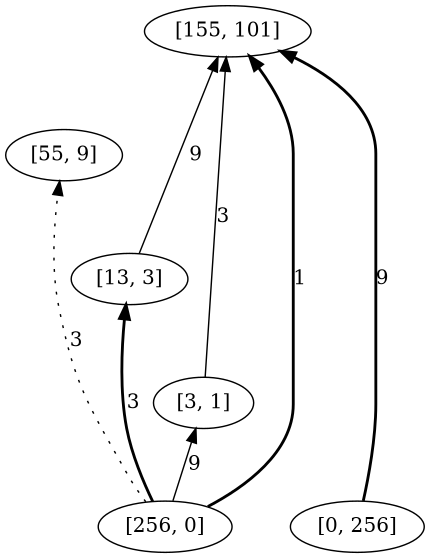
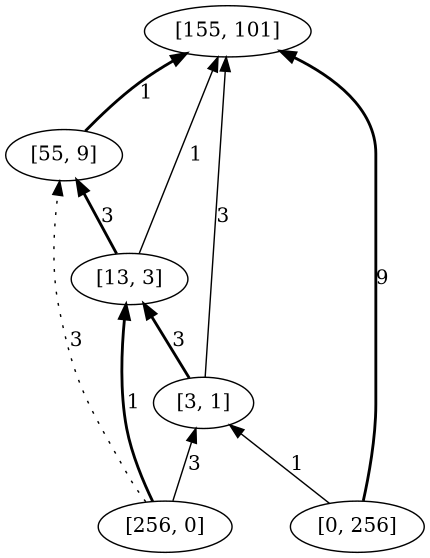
edge "[13, 3]" -> "[155, 101]": label "9" -> "1"
edge "[13, 3]" -> "[55, 9]": added, label "3"
edge "[256, 0]" -> "[155, 101]": now "[55, 9]" -> "[155, 101]"
edge "[3, 1]" -> "[13, 3]": added, label "3"
edge "[256, 0]" -> "[13, 3]": label "3" -> "1"
edge "[256, 0]" -> "[3, 1]": label "9" -> "3"
edge "[0, 256]" -> "[3, 1]": added, label "1"
